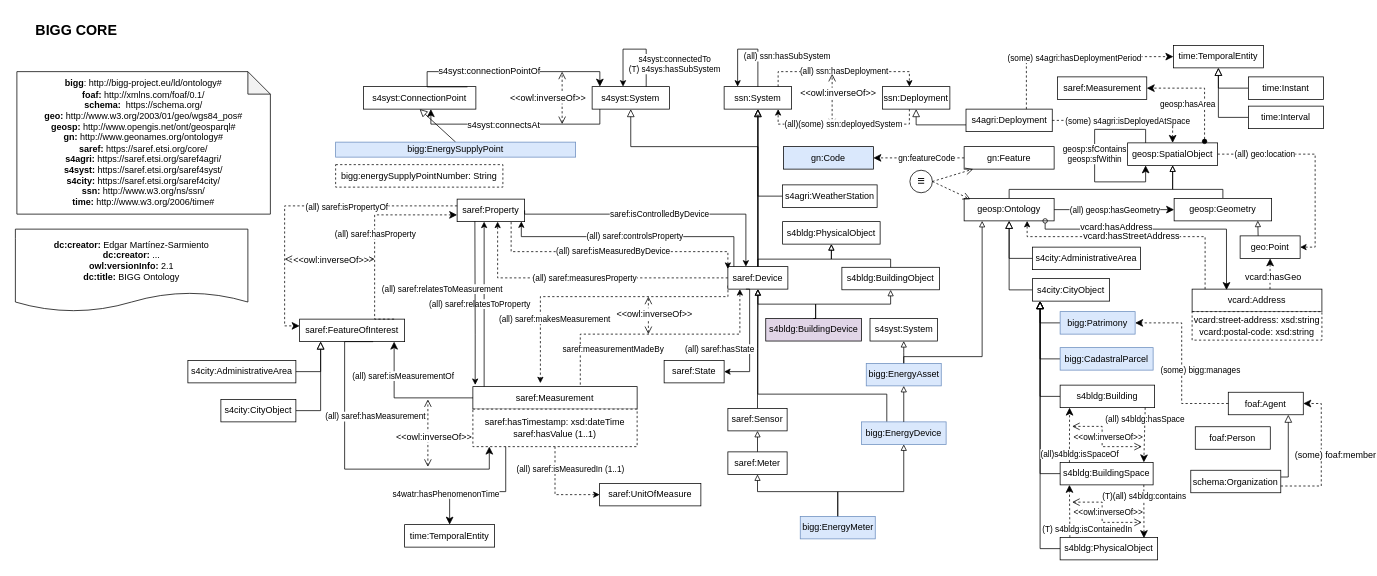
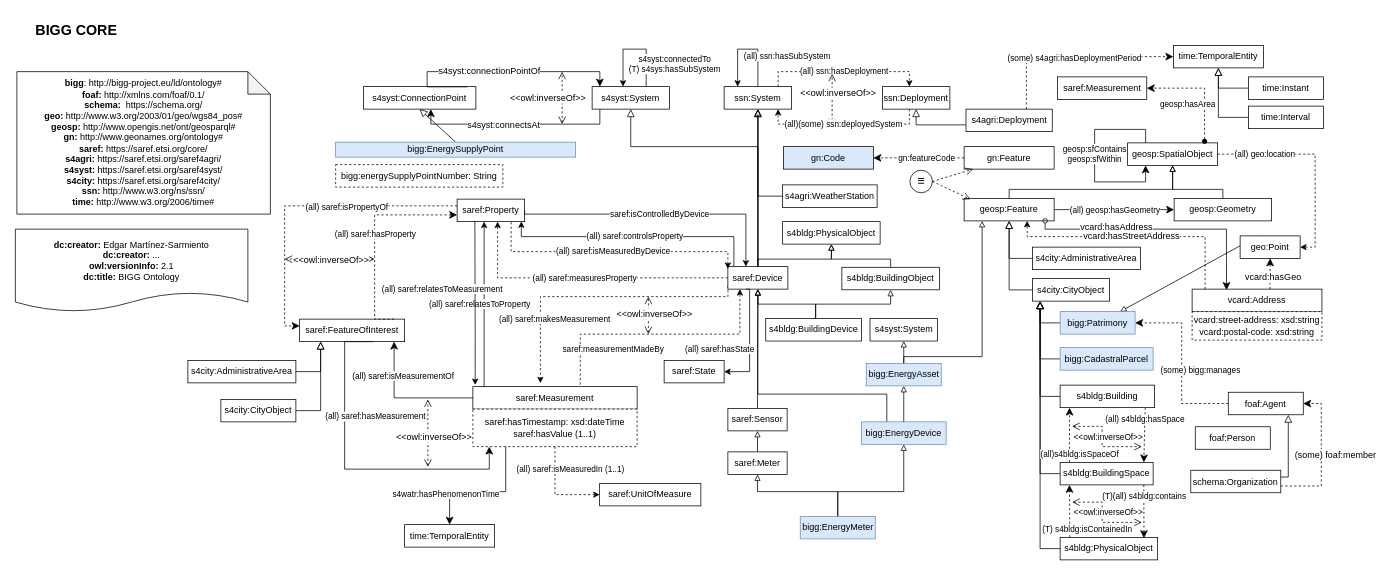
edge "s4agri:Deployment" -> "geosp:SpatialObject": removed, label "(some) s4agri:isDeployedAtSpace"
node "geosp:Ontology": label "geosp:Ontology" -> "geosp:Feature"
edge "geo:Point" -> "geosp:Geometry": now "geo:Point" -> "bigg:Patrimony"
node "s4bldg:BuildingDevice": fillcolor #e1d5e7 -> #ffffff
